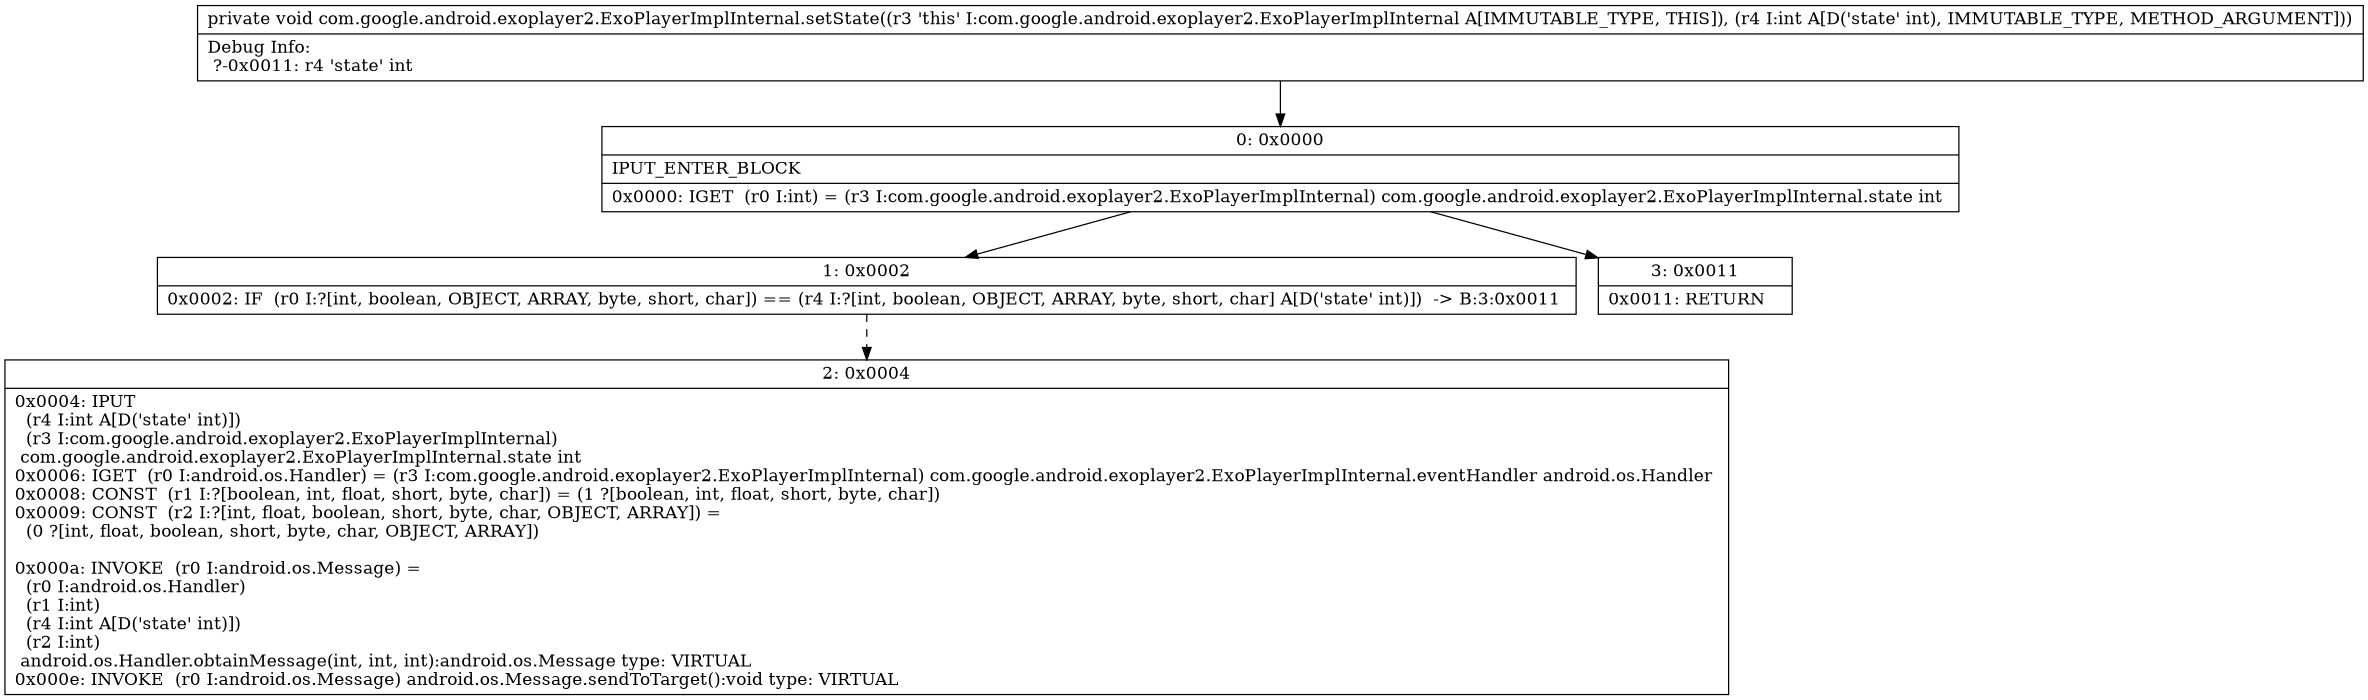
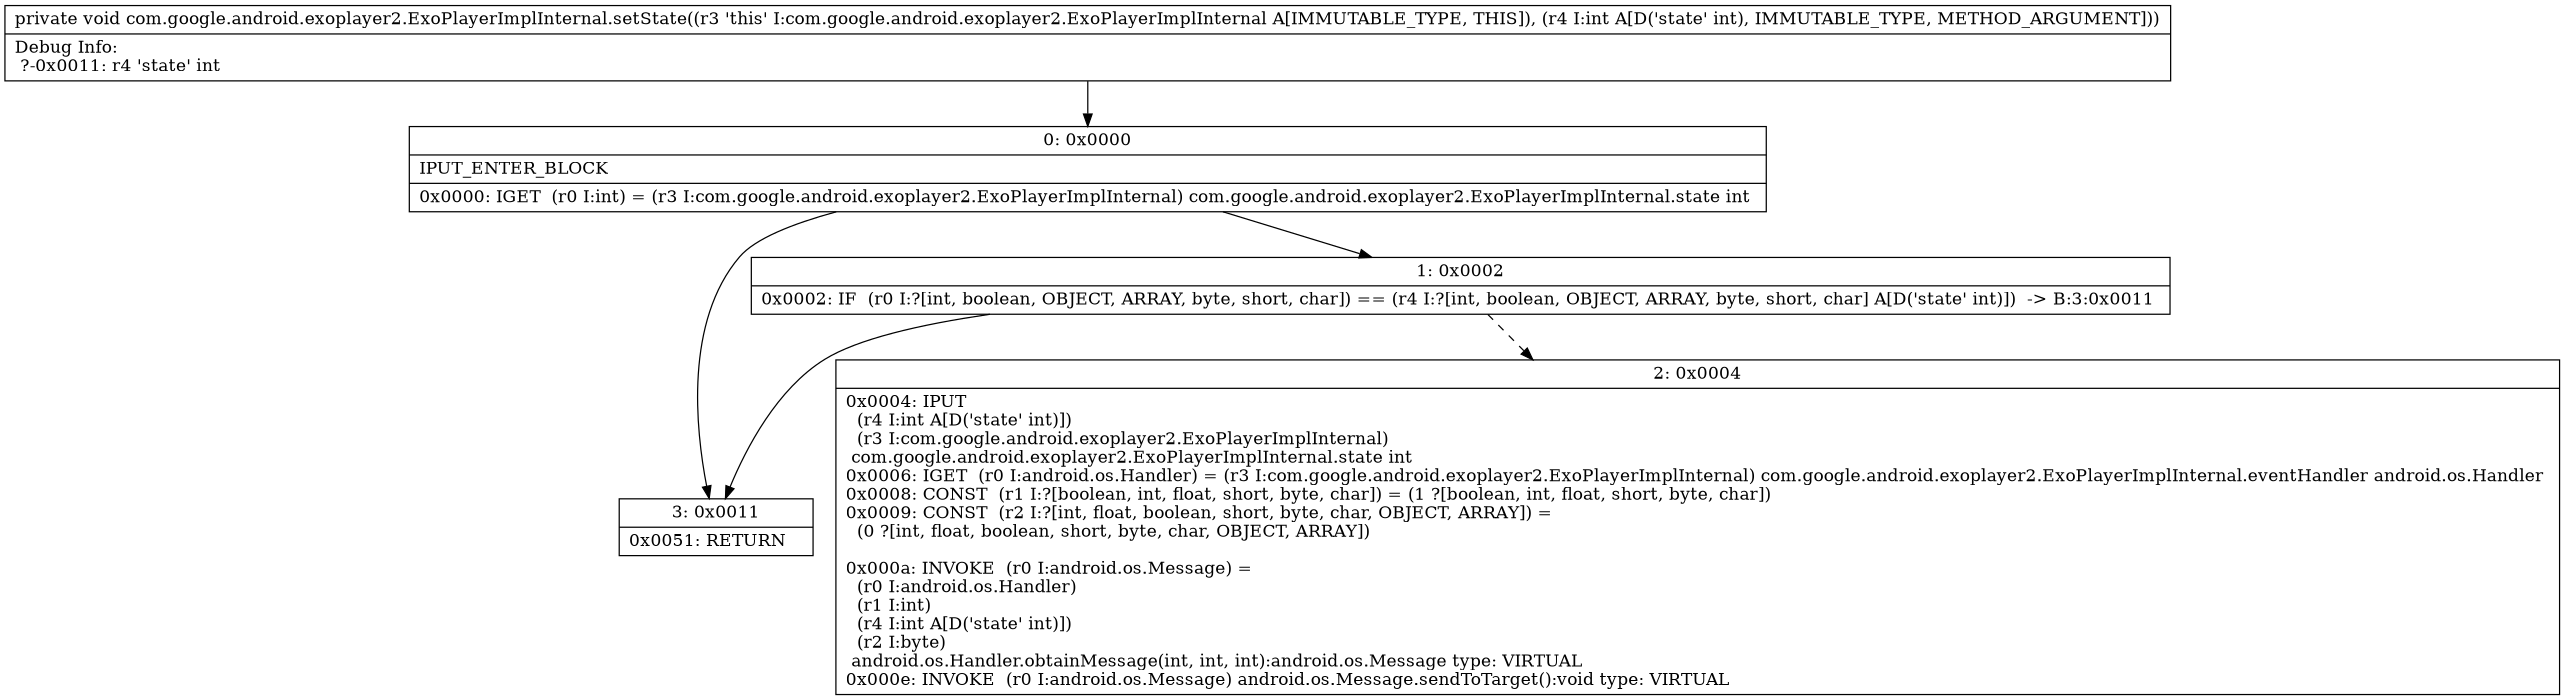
node "3: 0x0011": text "0x0011: RETURN" -> "0x0051: RETURN"
edge "1: 0x0002" -> "3: 0x0011": added
node "2: 0x0004": text "(r2 I:int)" -> "(r2 I:byte)"
